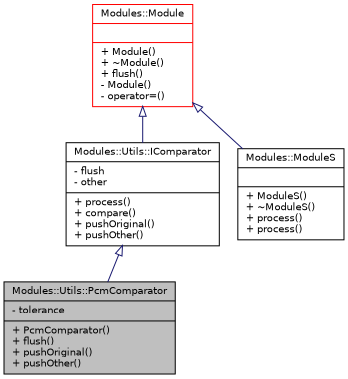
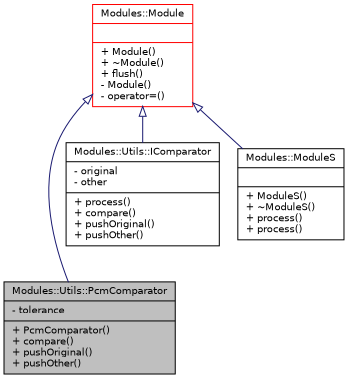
node "Modules::Utils::IComparator": text "- flush" -> "- original"
edge "Modules::Utils::PcmComparator" -> "Modules::Utils::IComparator": now "Modules::Utils::PcmComparator" -> "Modules::Module"
node "Modules::Utils::PcmComparator": text "+ flush()" -> "+ compare()"
